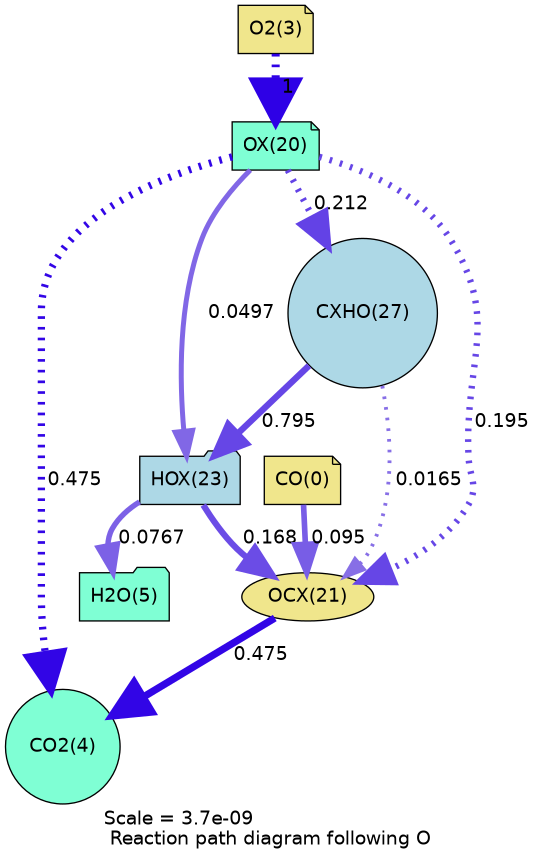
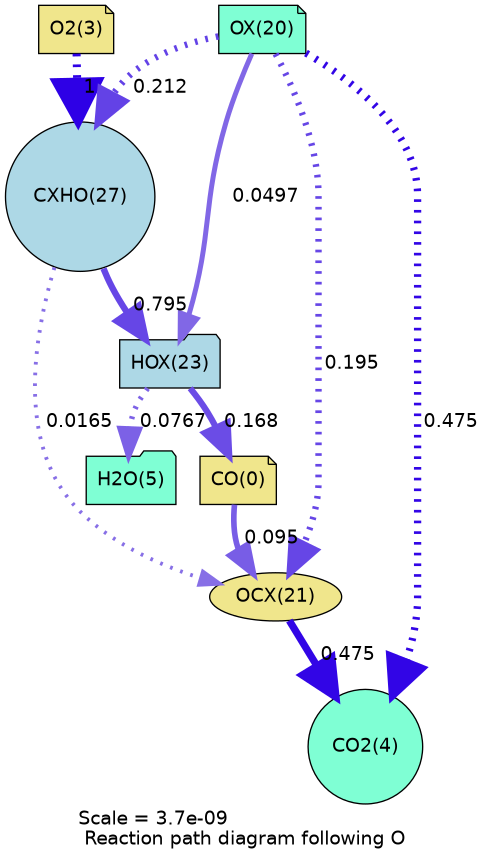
edge "O2(3)" -> "OX(20)": now "O2(3)" -> "CXHO(27)"
edge "HOX(23)" -> "H2O(5)": style solid -> dotted
edge "HOX(23)" -> "OCX(21)": now "HOX(23)" -> "CO(0)"
